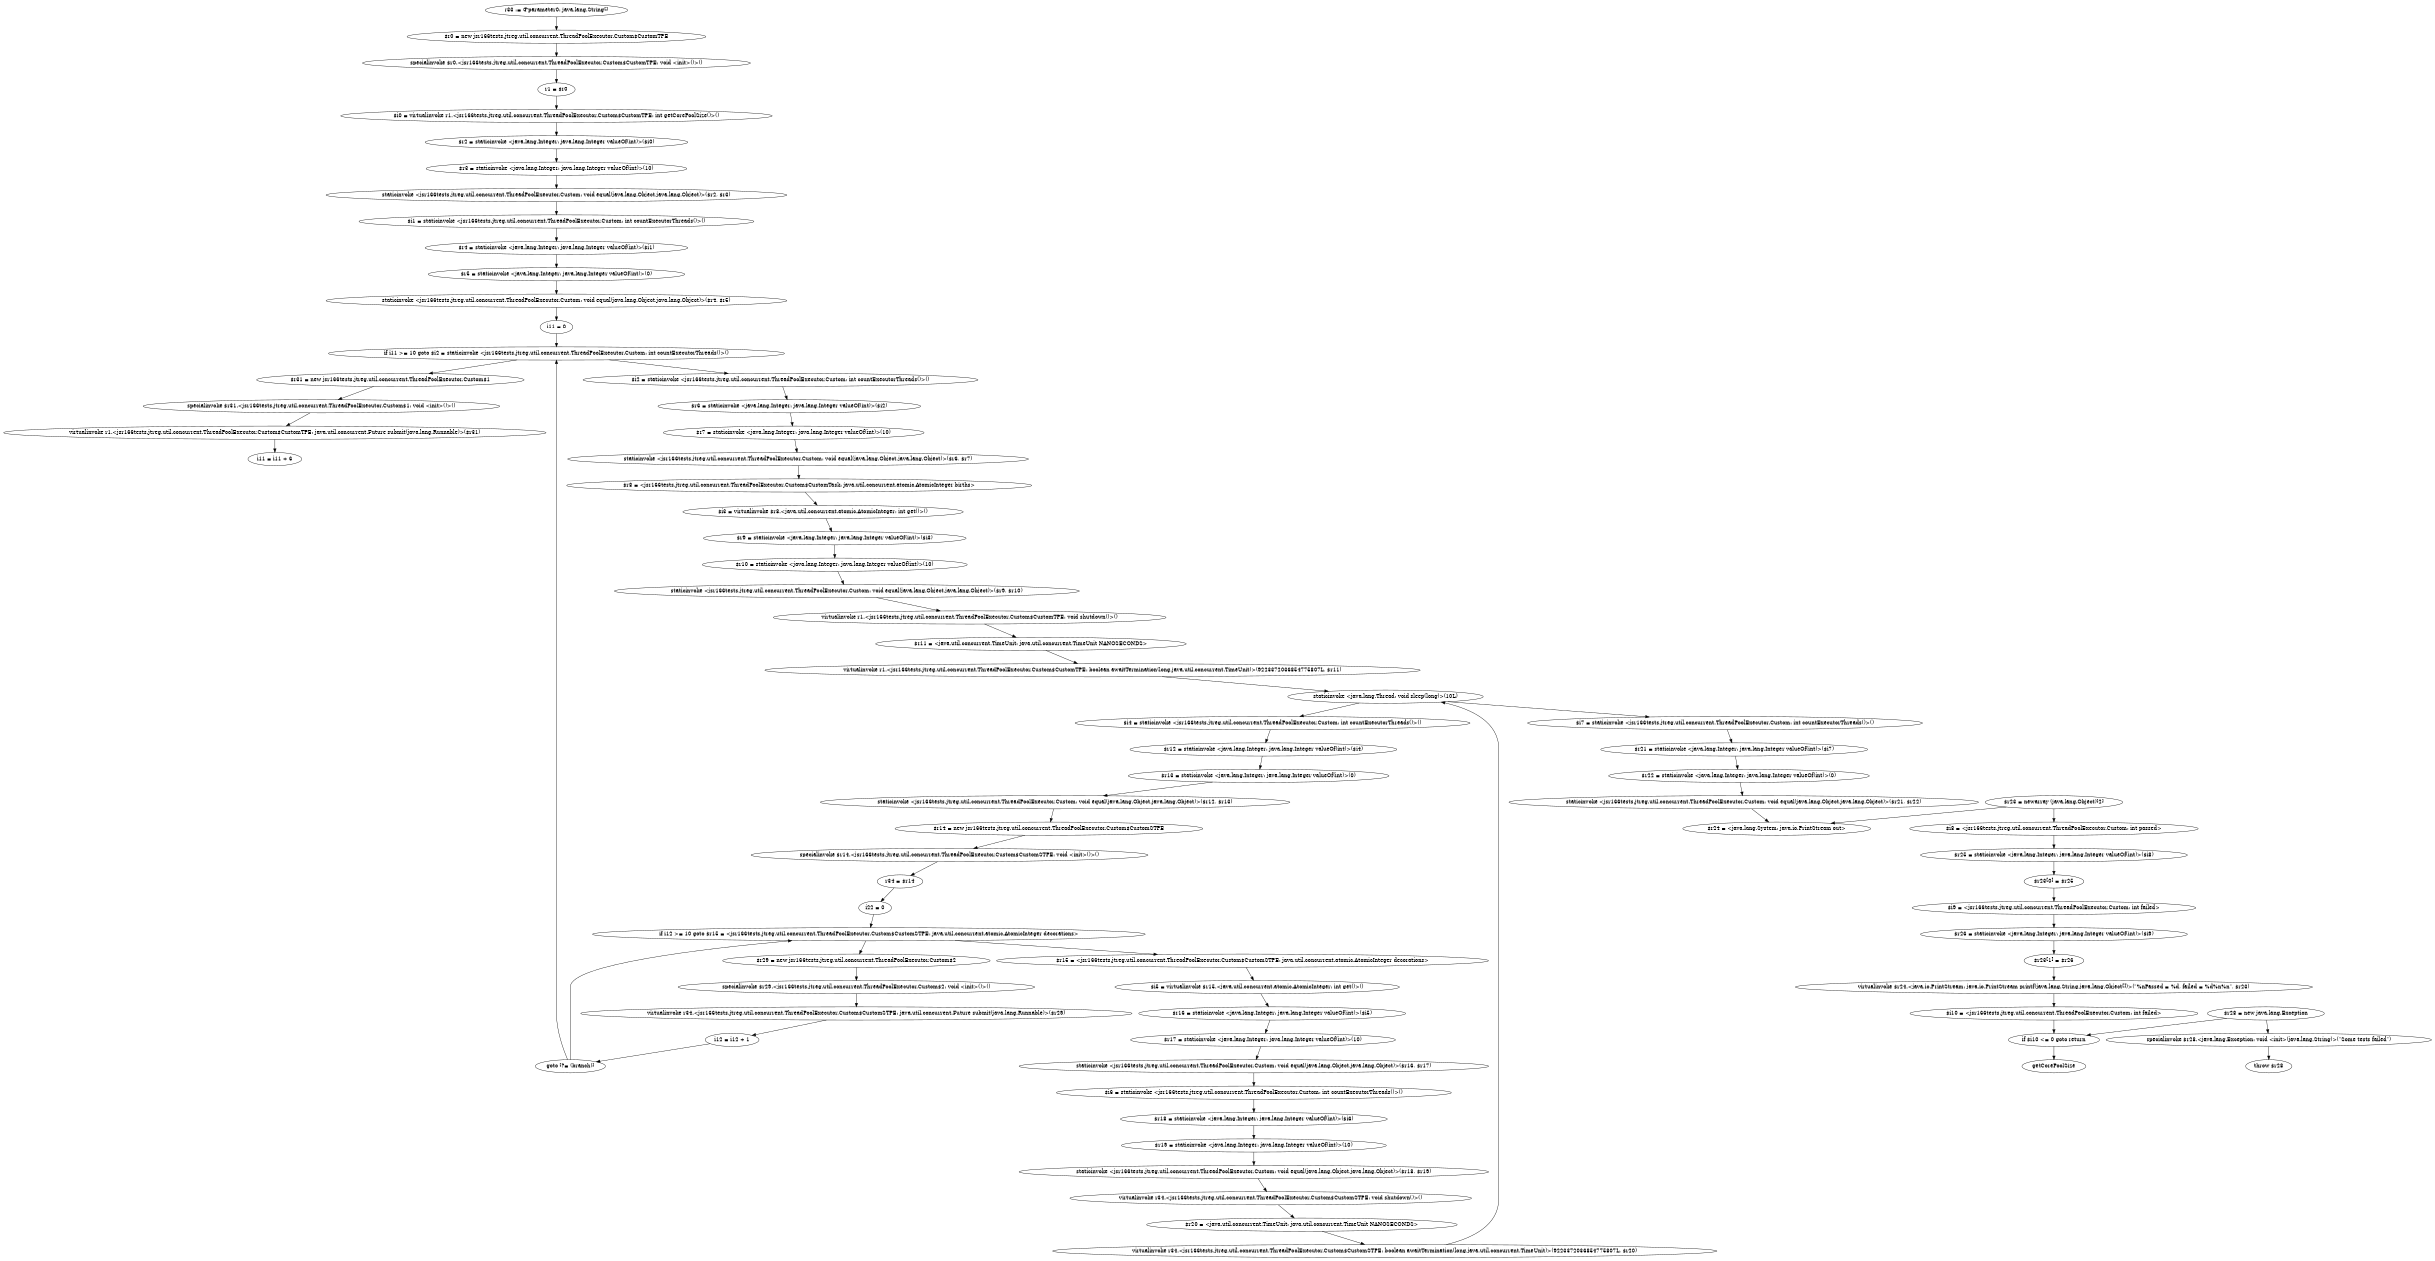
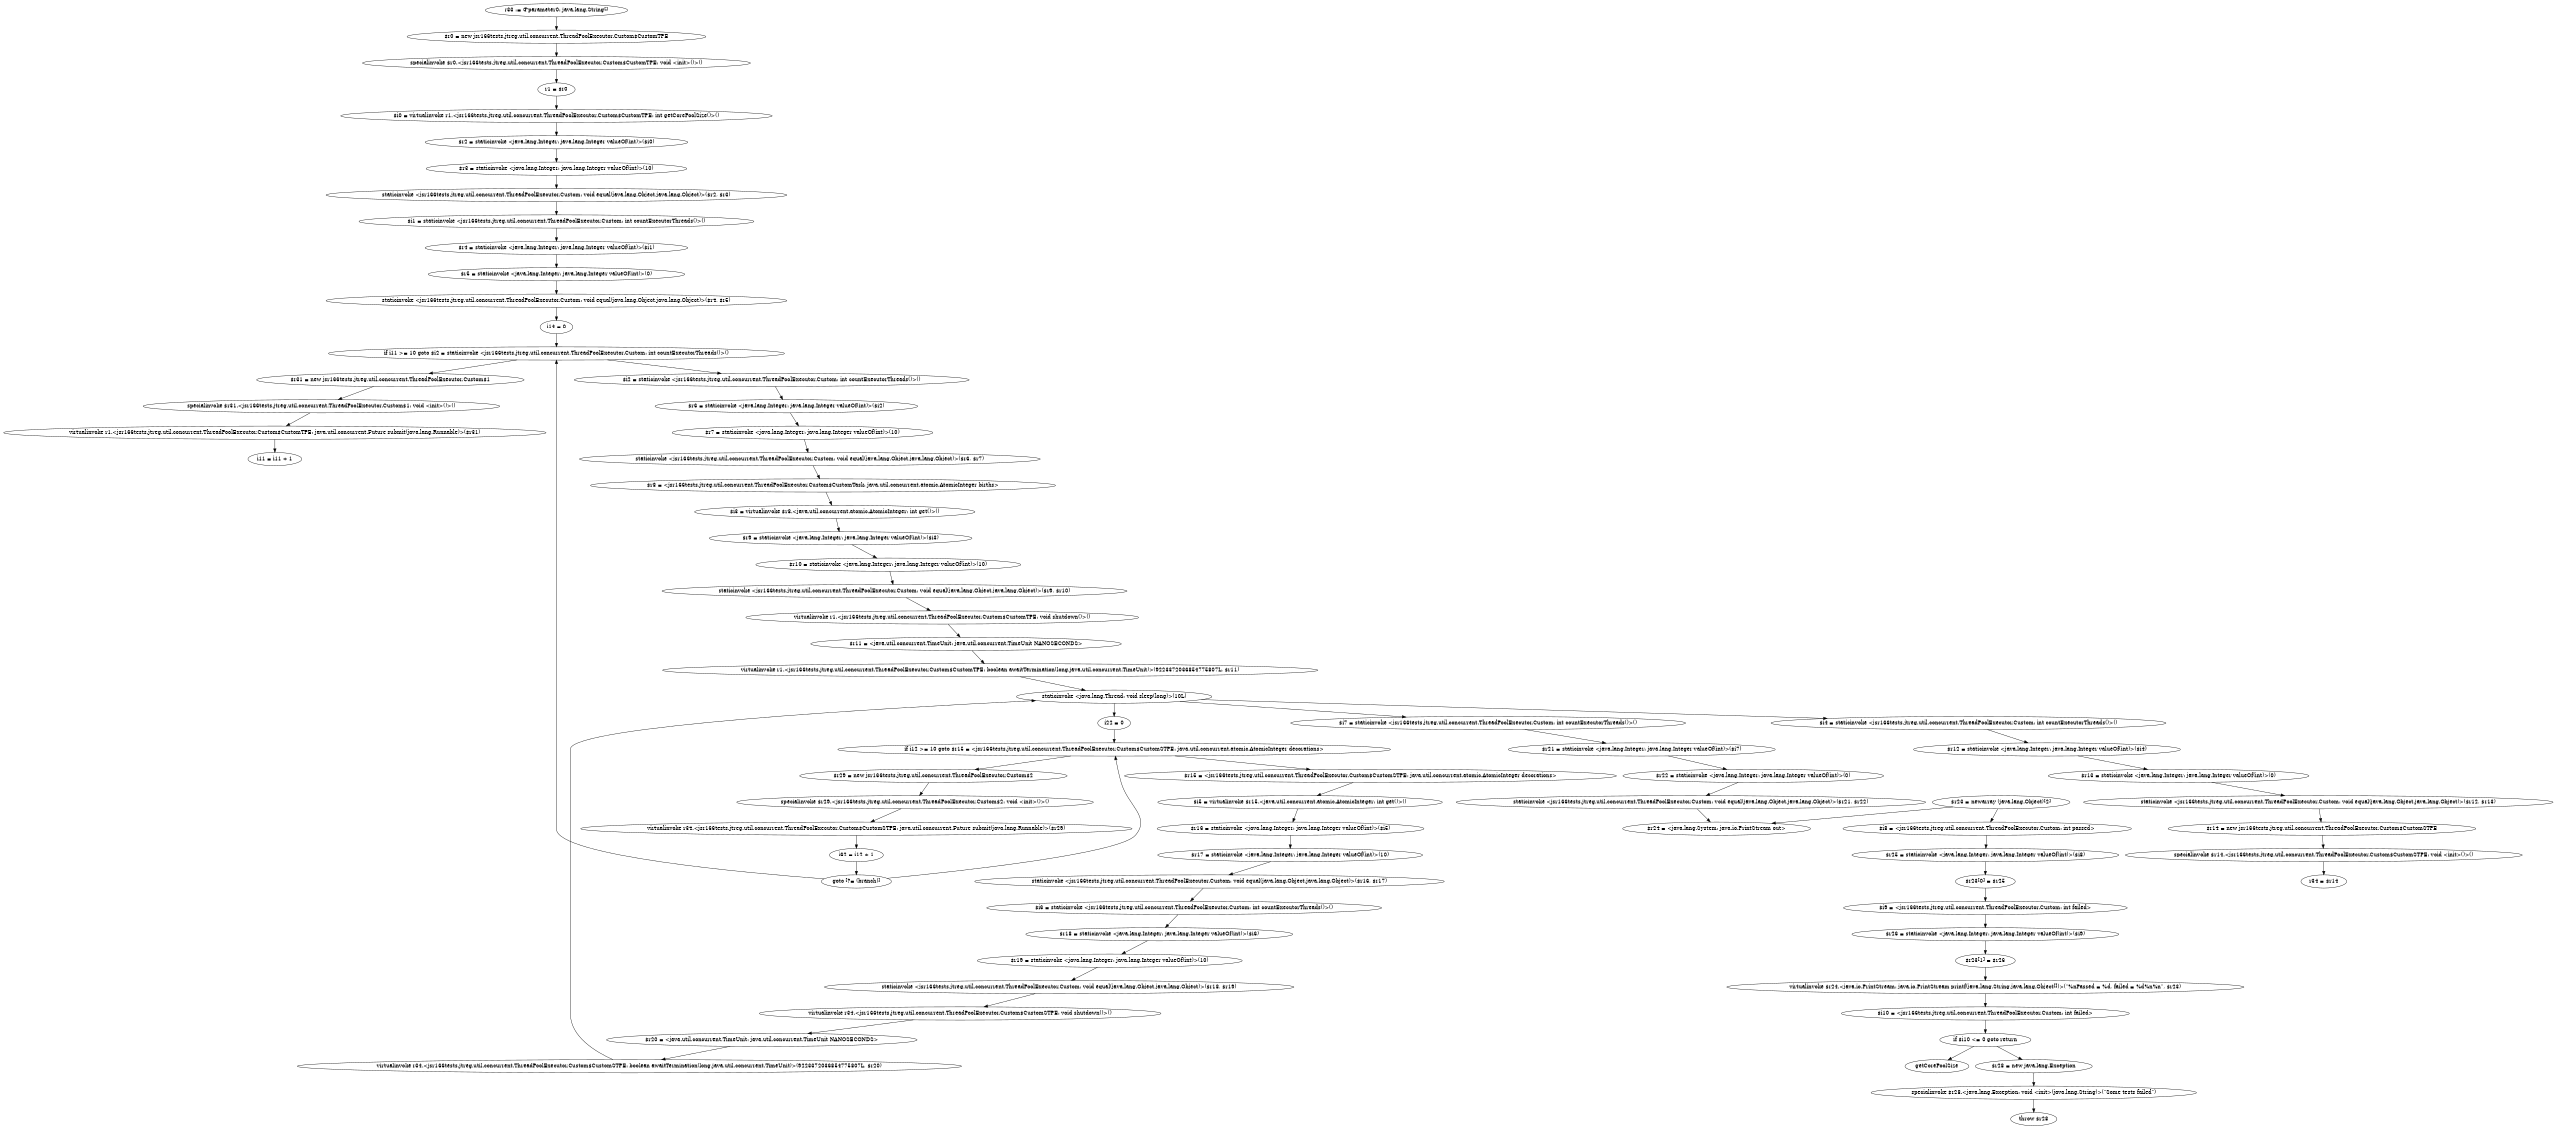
node "i11 = 0": label "i11 = 0" -> "i14 = 0"
node "i11 = i11 + 6": label "i11 = i11 + 6" -> "i11 = i11 + 1"
edge "r34 = $r14" -> "i22 = 0": now "staticinvoke <java.lang.Thread: void sleep(long)>(10L)" -> "i22 = 0"
edge "$r28 = new java.lang.Exception" -> "if $i10 <= 0 goto return": reversed
node "i12 = i12 + 1": label "i12 = i12 + 1" -> "i62 = i12 + 1"
